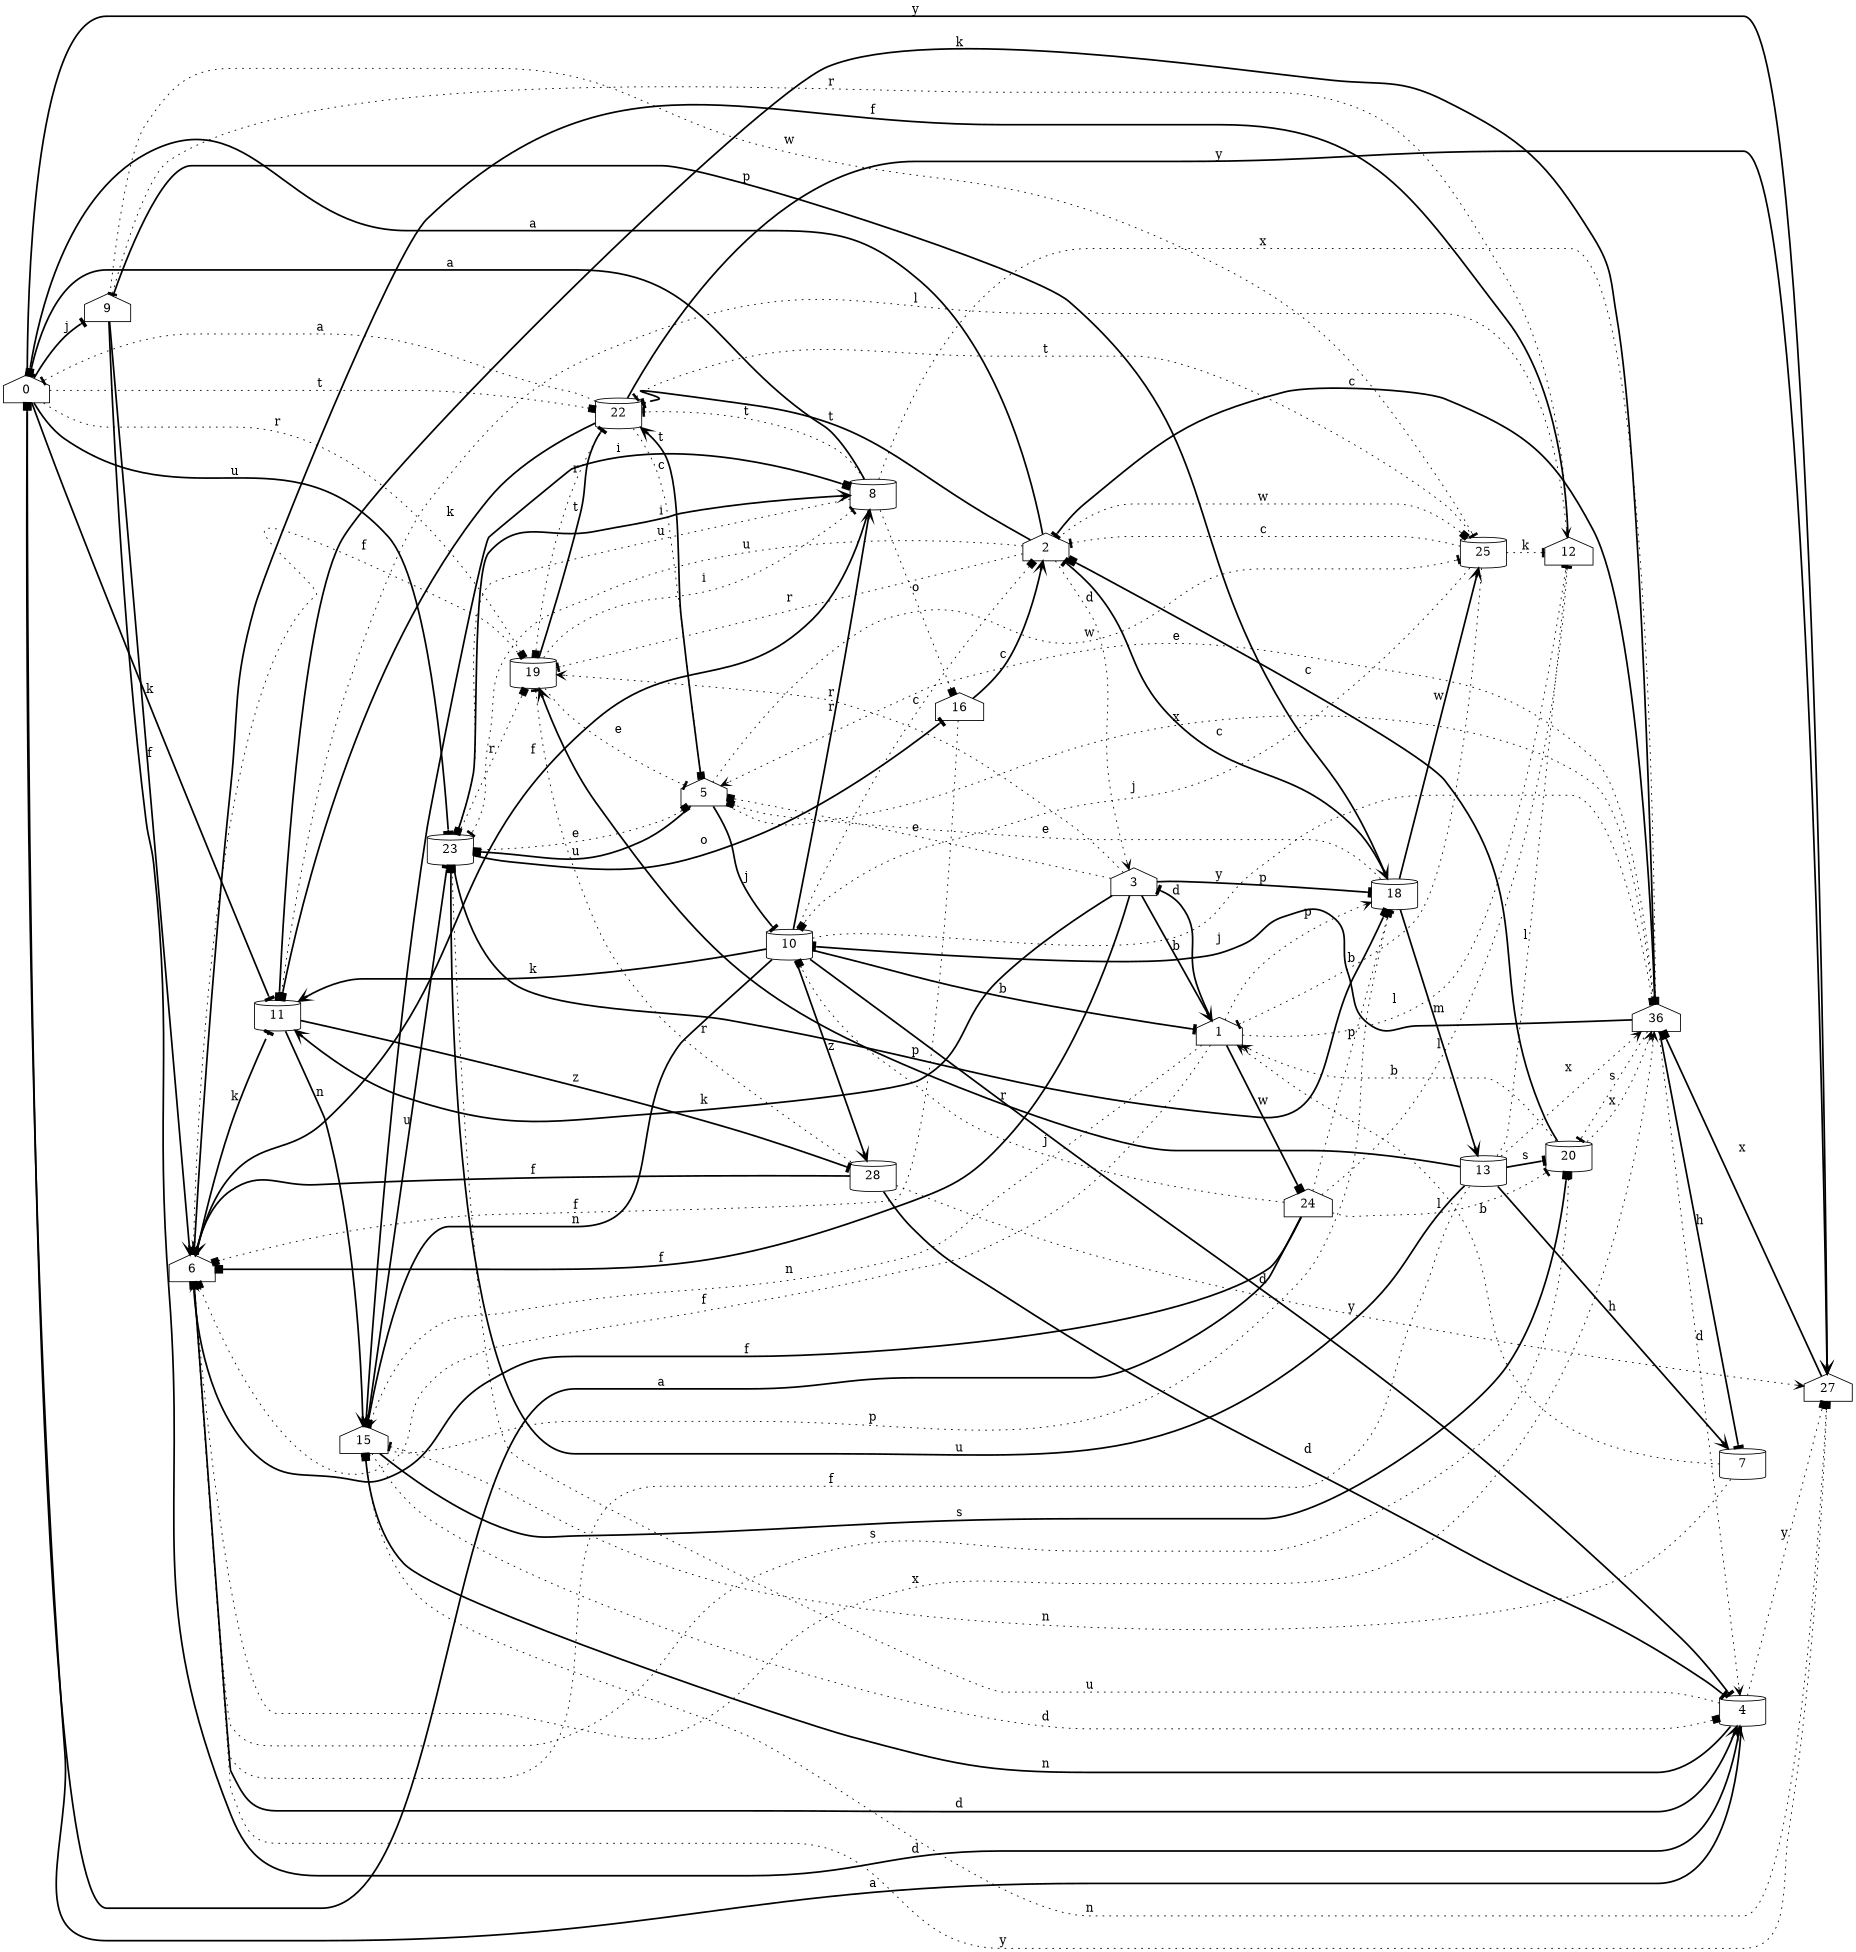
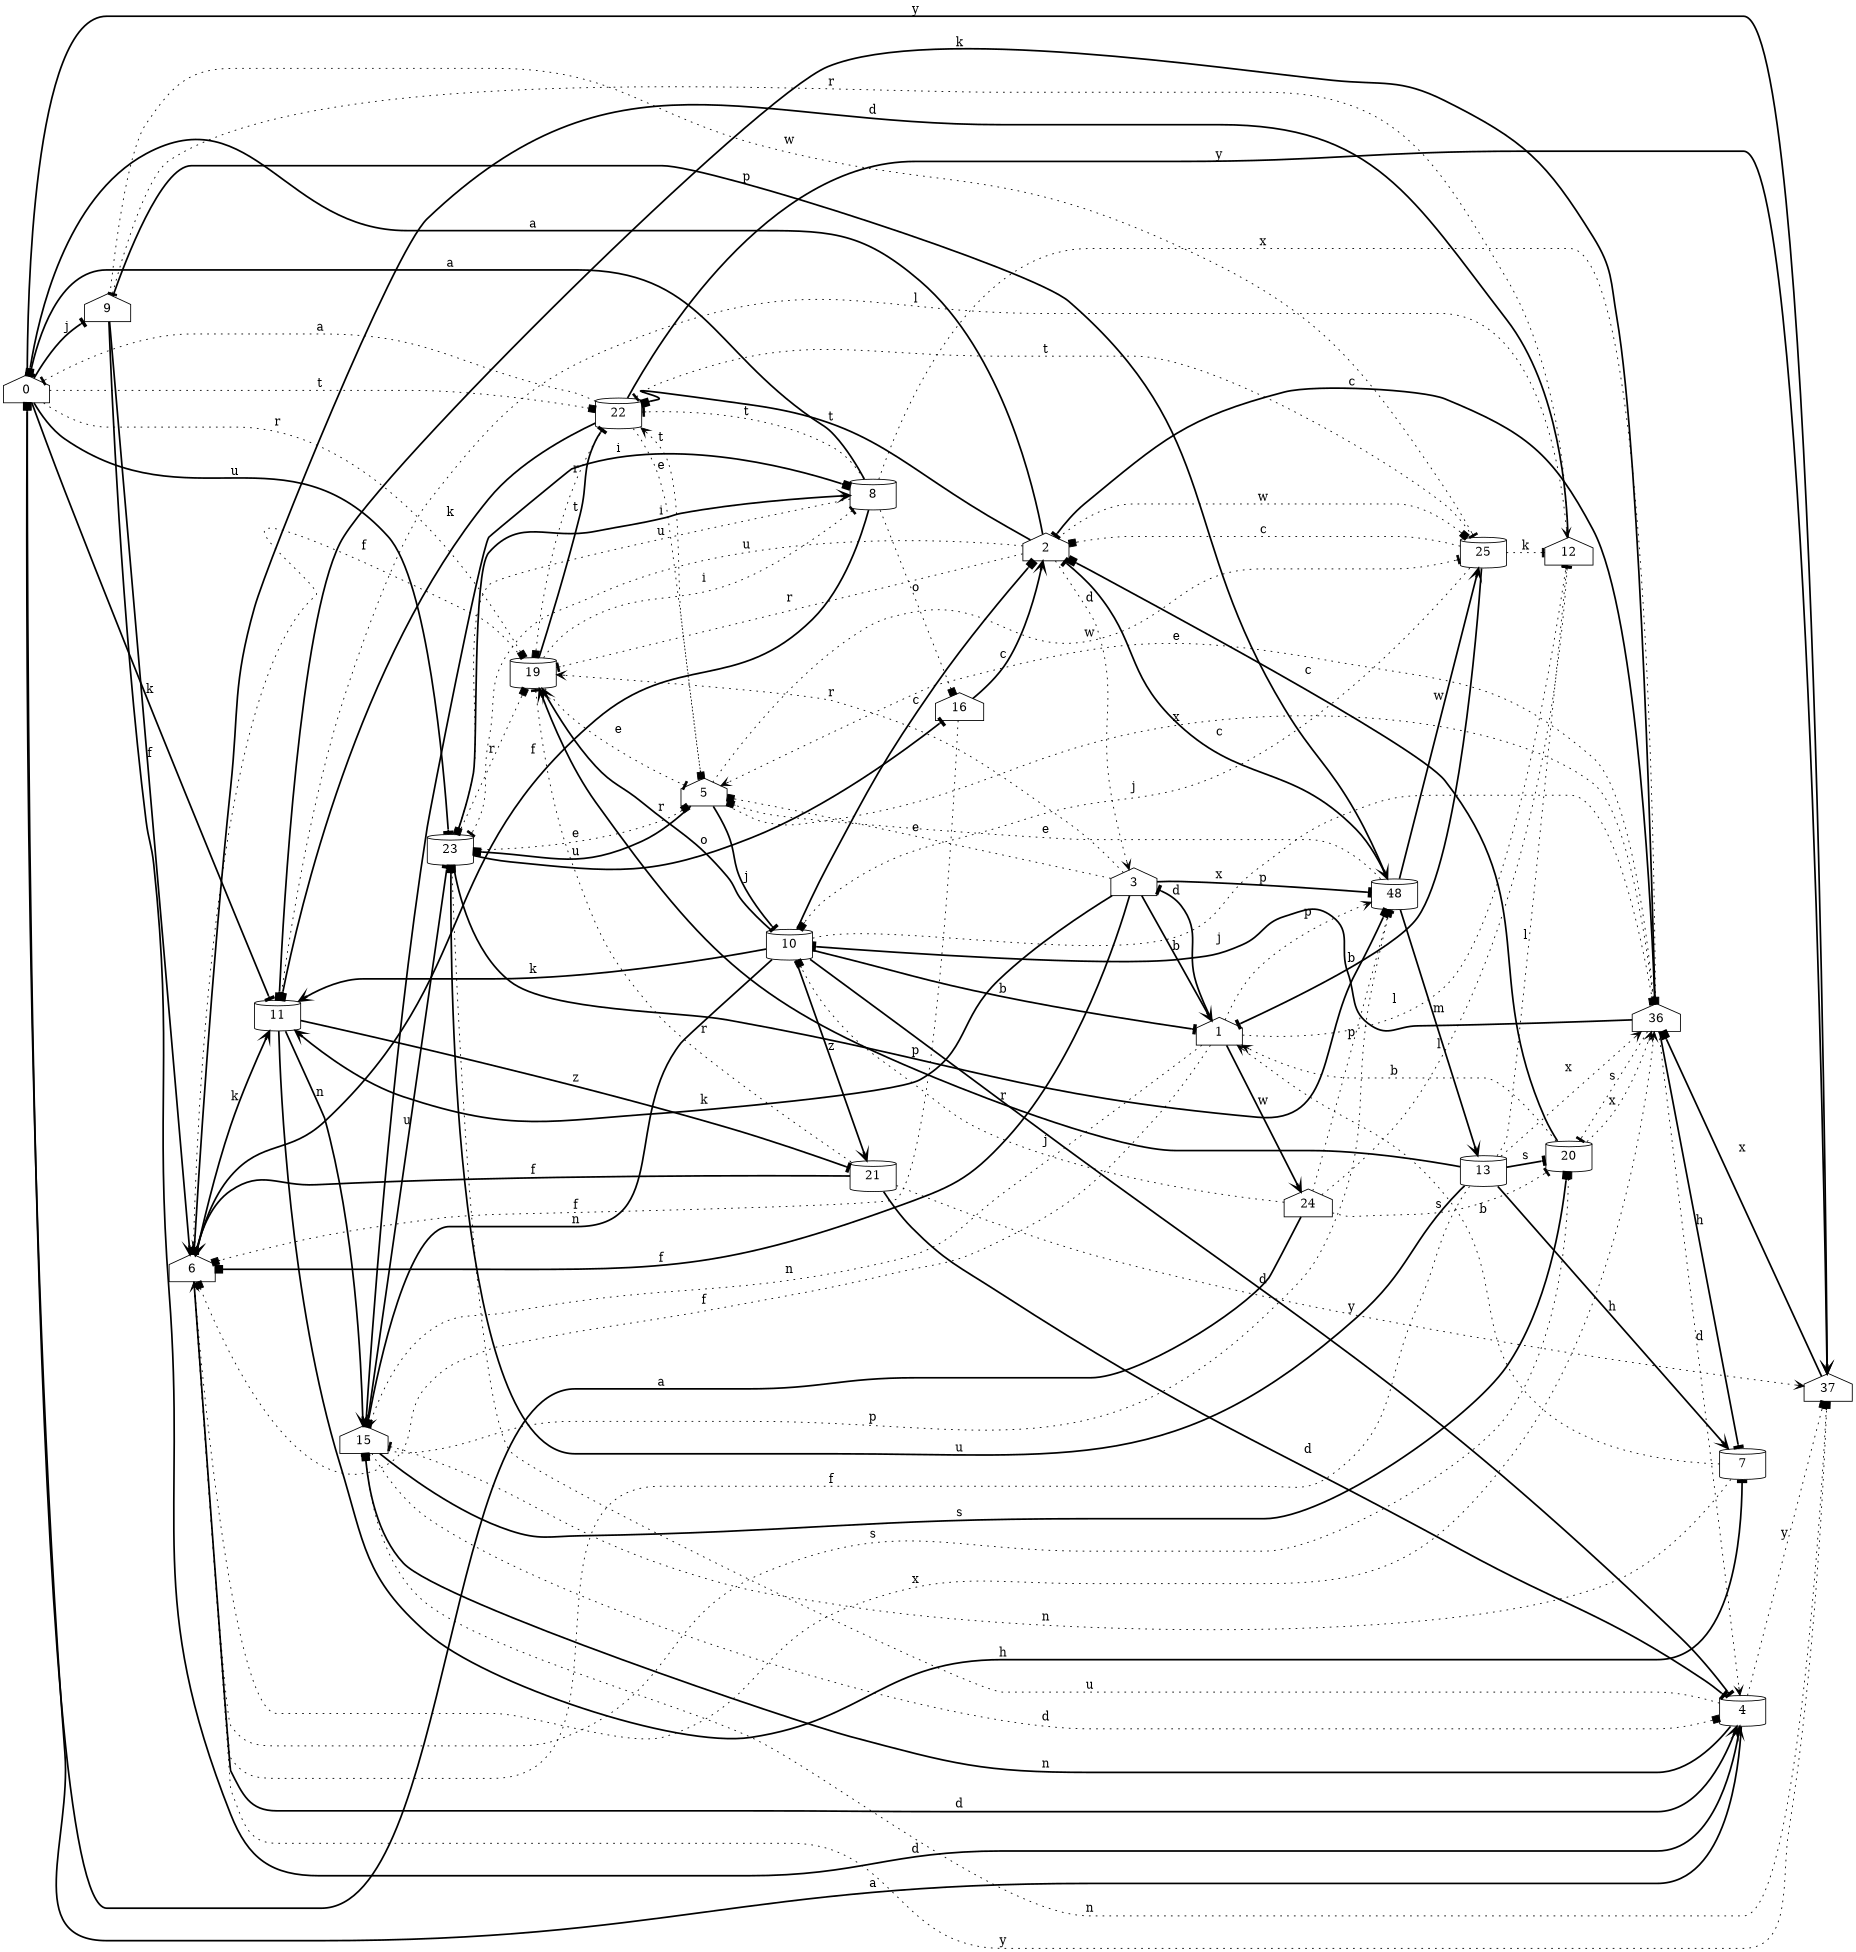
edge "12" -> "6": label "f" -> "d"
edge "2" -> "22": arrowhead tee -> box
edge "22" -> "5": label "c" -> "e"
edge "25" -> "2": arrowhead tee -> box
edge "5" -> "22": style bold -> dotted
edge "10" -> "8": now "10" -> "19"
edge "10" -> "2": style dotted -> bold
edge "25" -> "1": style dotted -> bold
edge "10" -> "36": label "y" -> "x"
node "18": label "18" -> "48"
edge "1" -> "24": arrowhead box -> vee
edge "6" -> "11": arrowhead tee -> vee
node "28": label "28" -> "21"
edge "24" -> "20": label "l" -> "s"
edge "24" -> "6": removed, label "f"
node "27": label "27" -> "37"
edge "11" -> "7": added, label "h"
